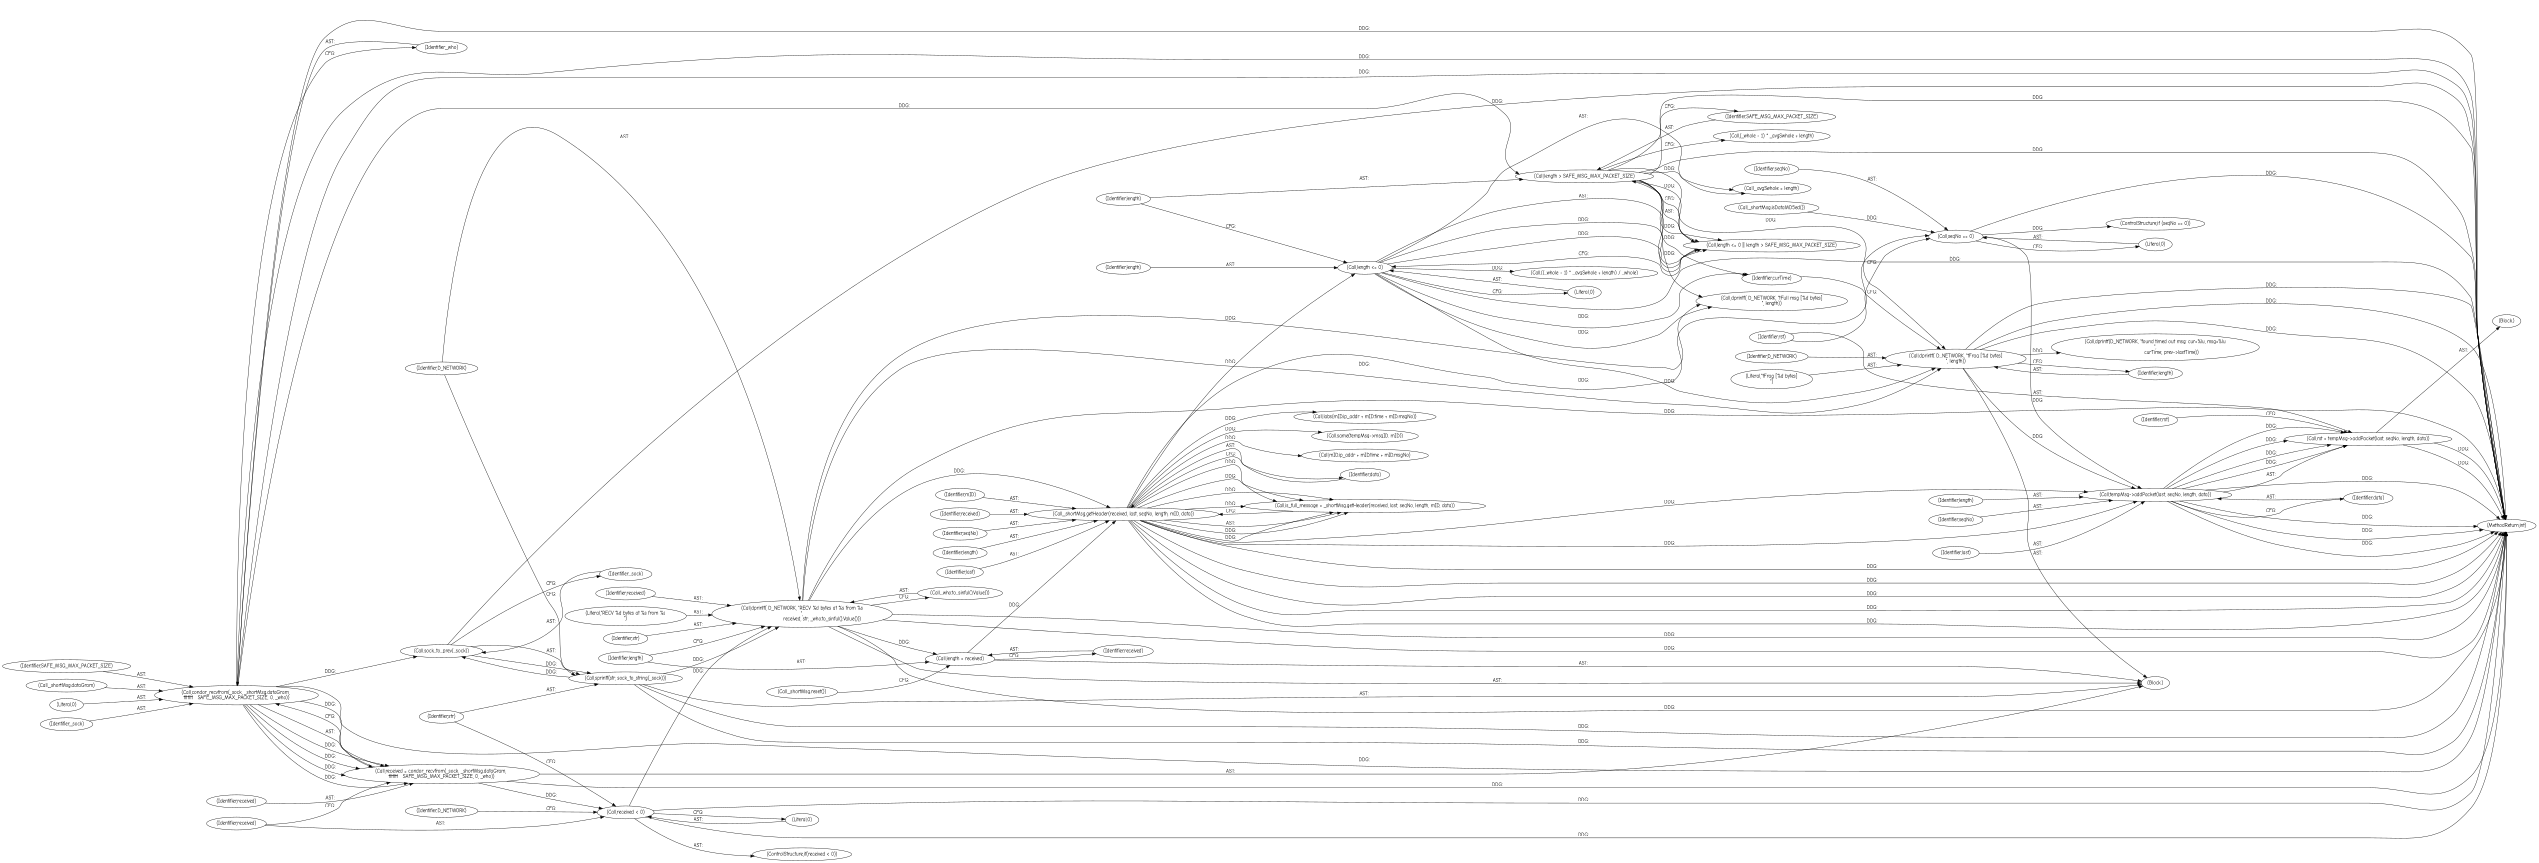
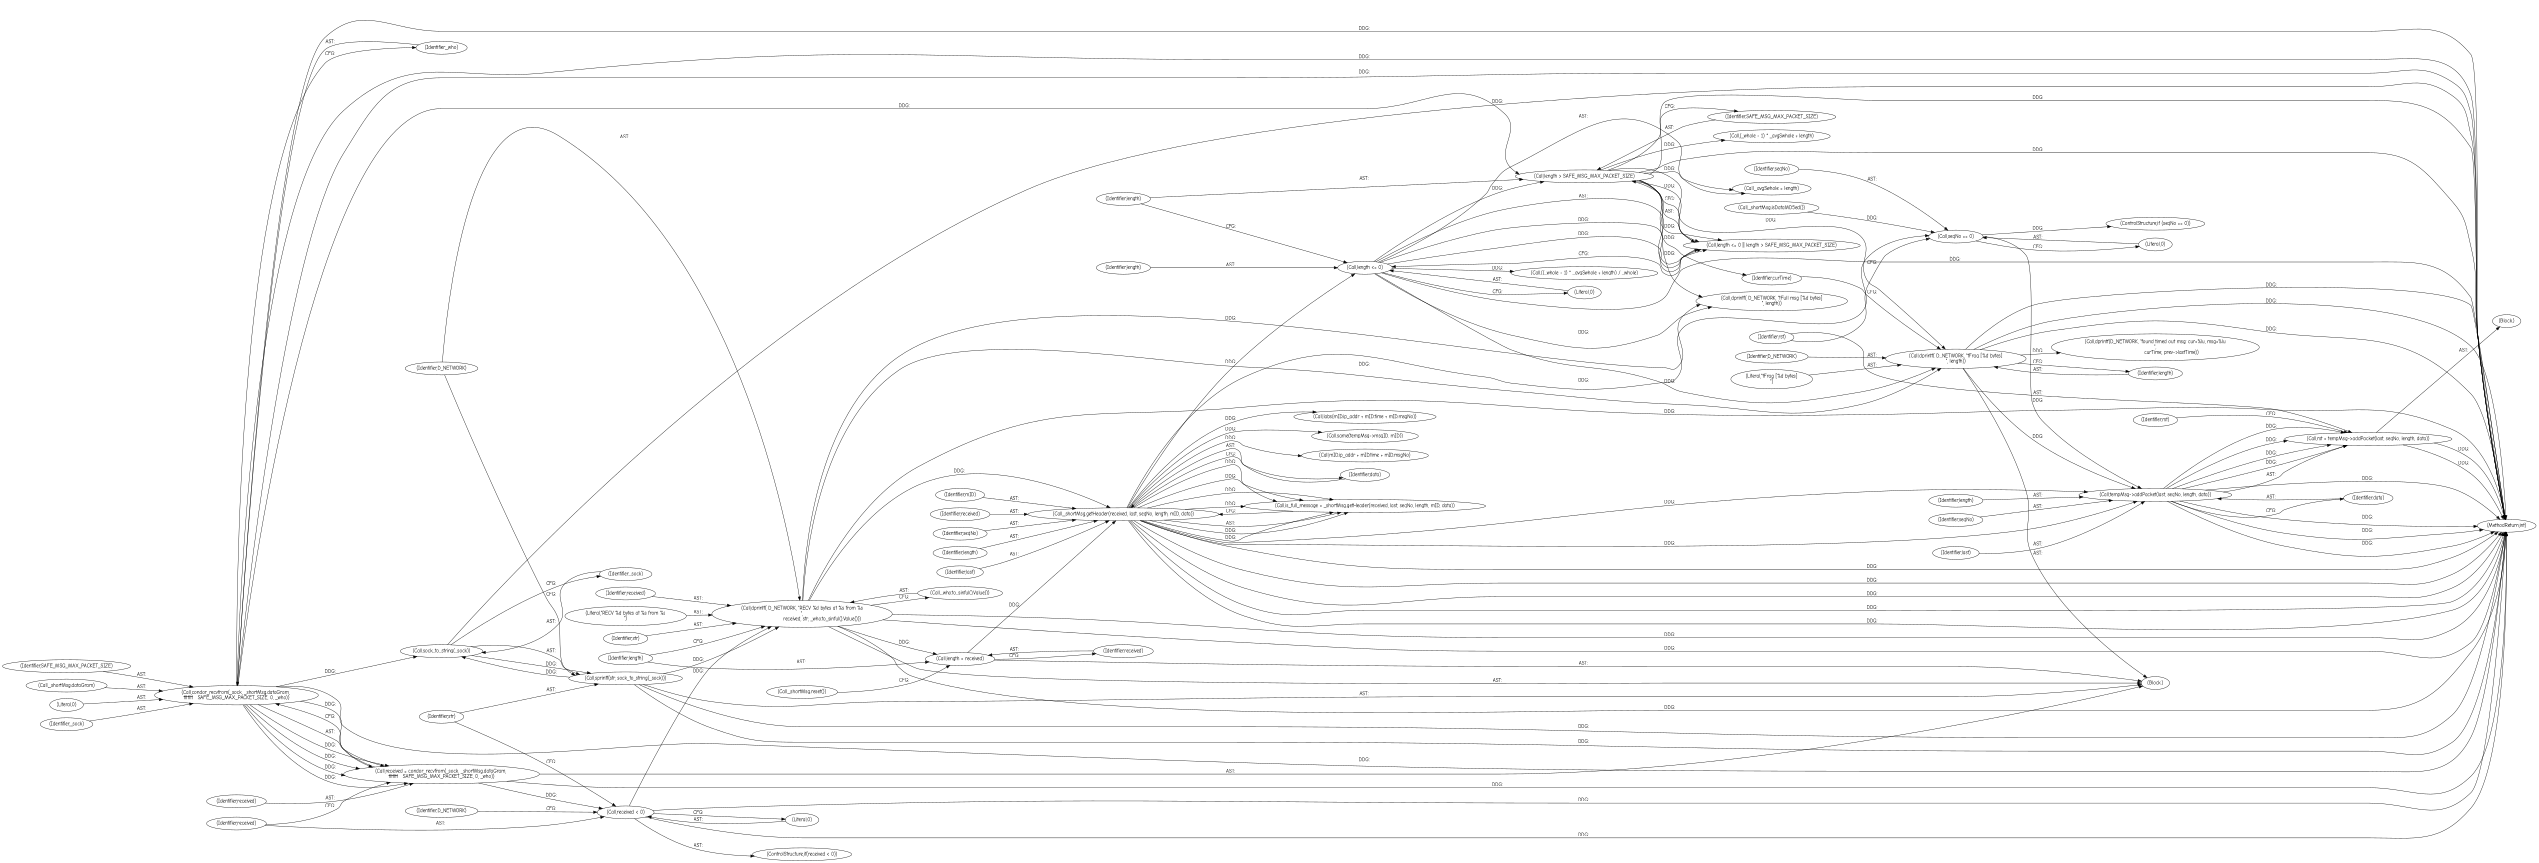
edge "(Call,length > SAFE_MSG_MAX_PACKET_SIZE)" -> "(Call,(_whole - 1) * _avgSwhole + length)": label "CFG: " -> "DDG: "
edge "(Call,seqNo == 0)" -> "(MethodReturn,int)": removed, label "DDG:"
edge "(Call,length <= 0)" -> "(Identifier,curTime)": now "(Call,length <= 0)" -> "(Call,length > SAFE_MSG_MAX_PACKET_SIZE)"
node "(Call,sock_to_prev(_sock))": label "(Call,sock_to_prev(_sock))" -> "(Call,sock_to_string(_sock))"
